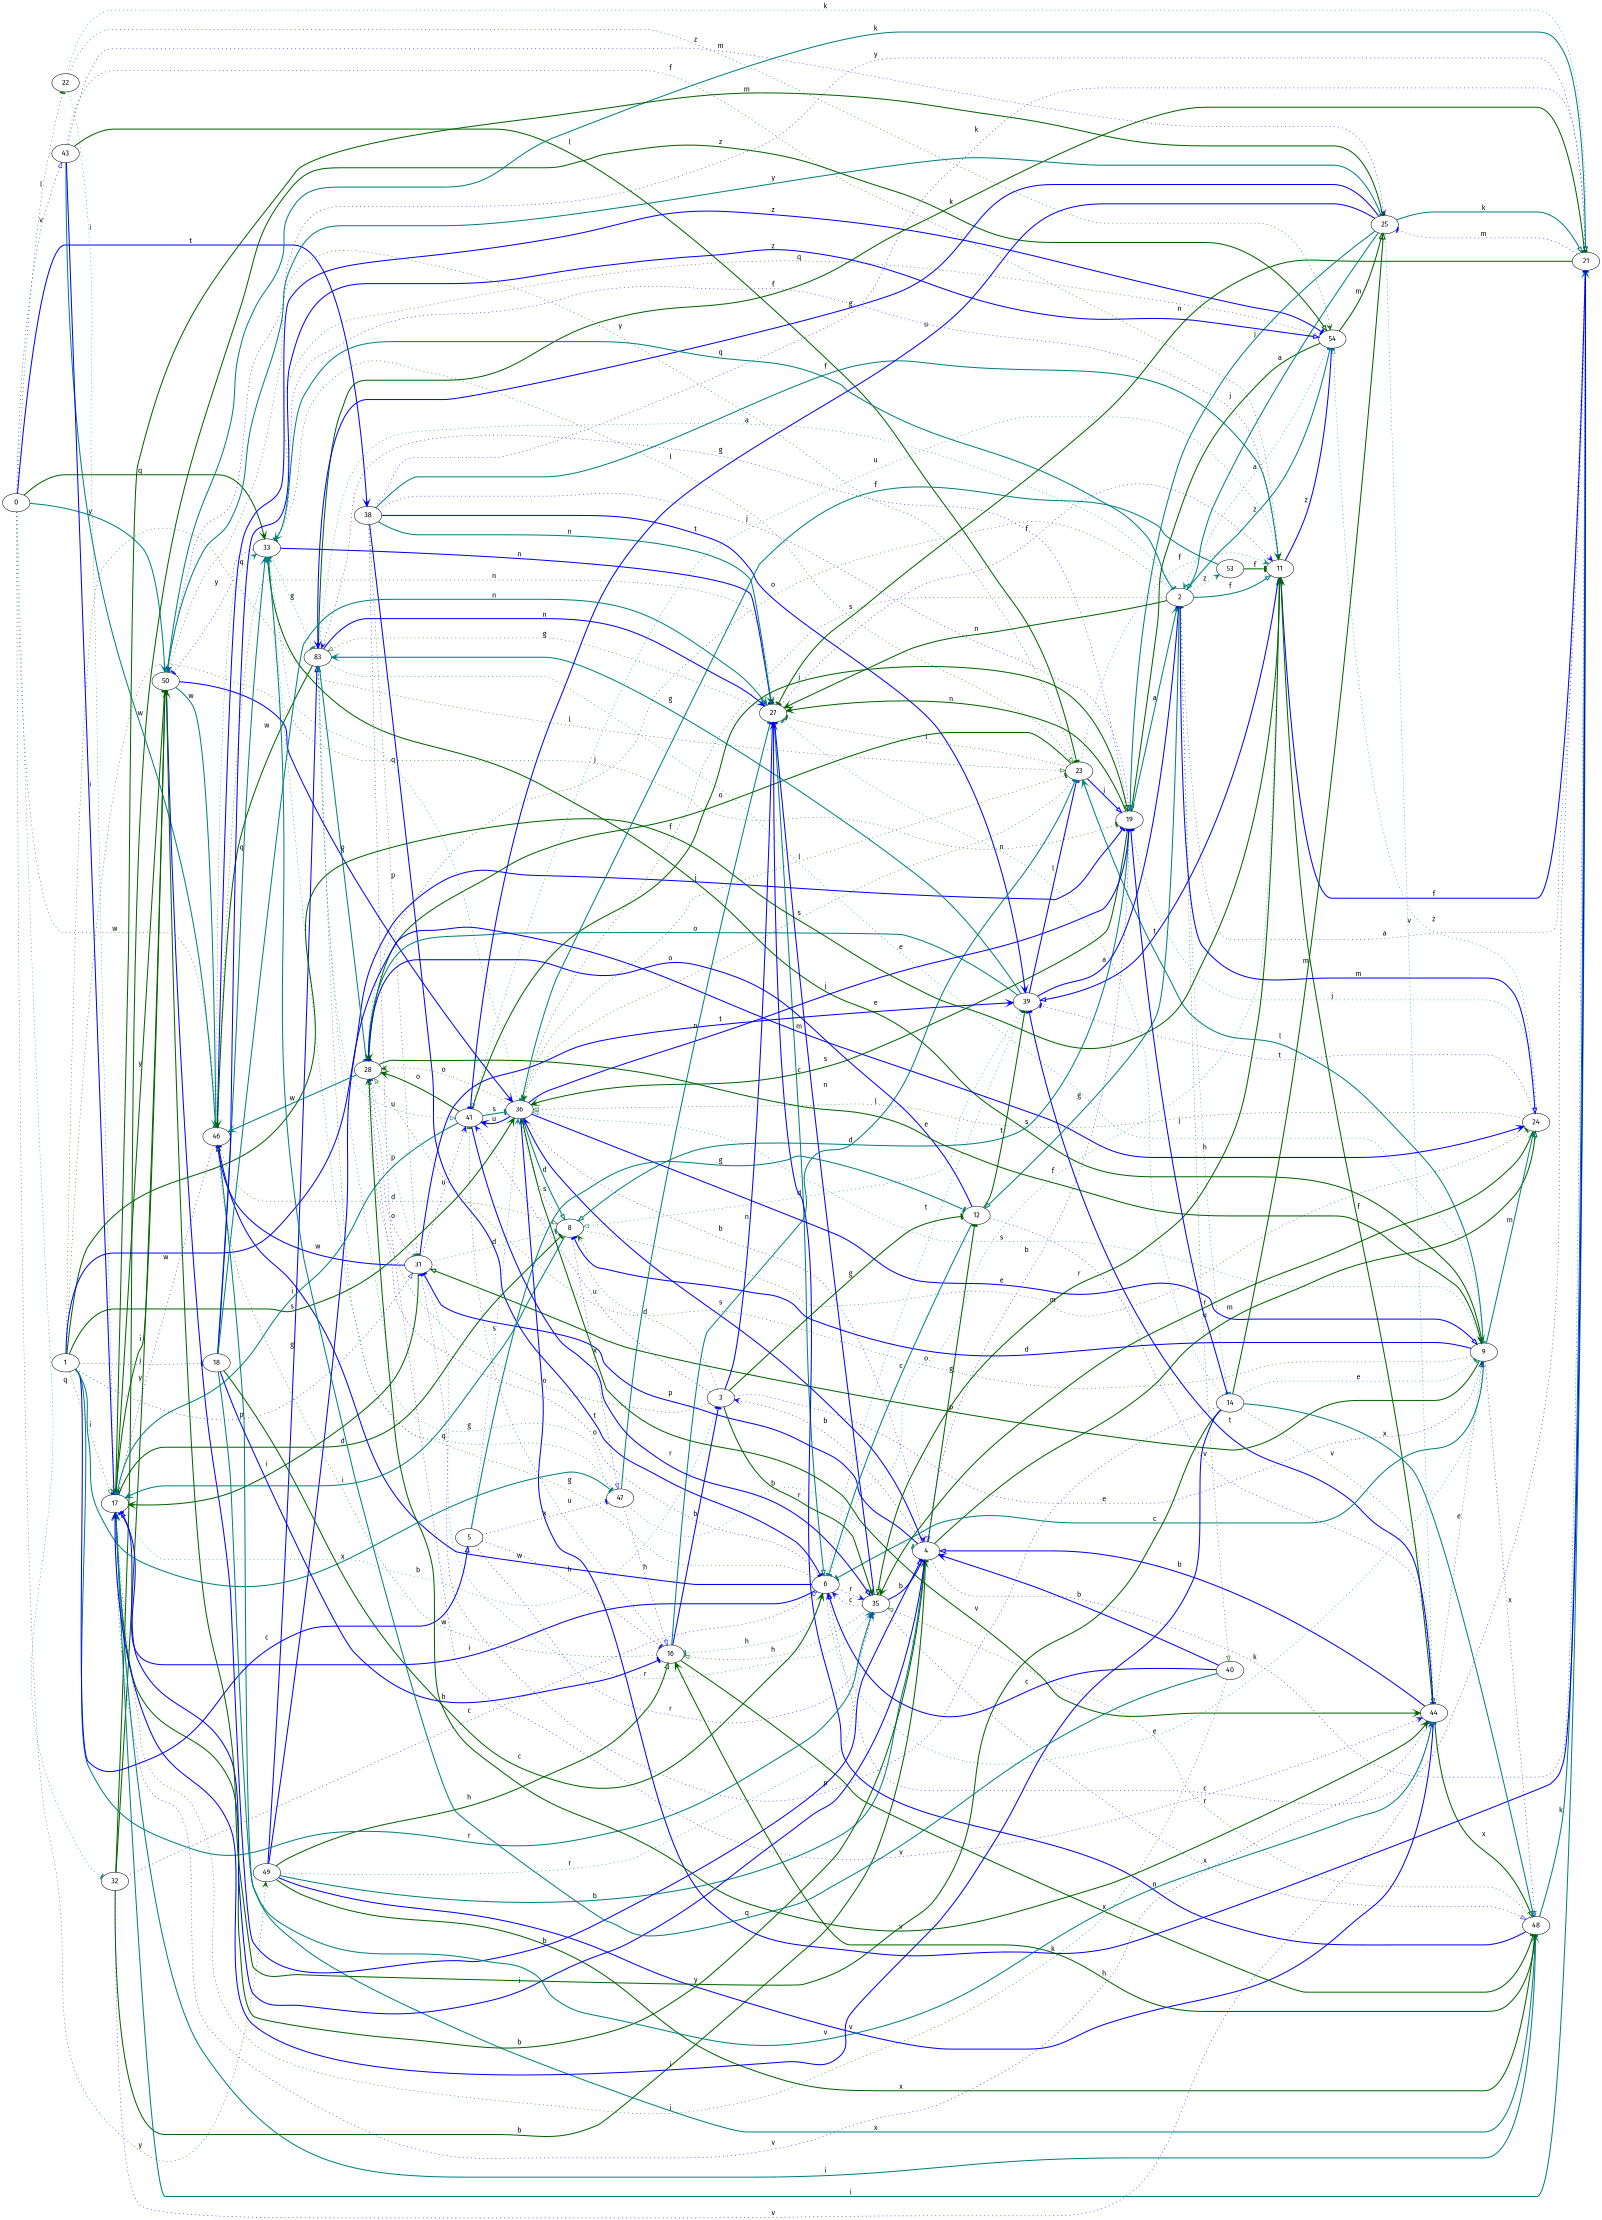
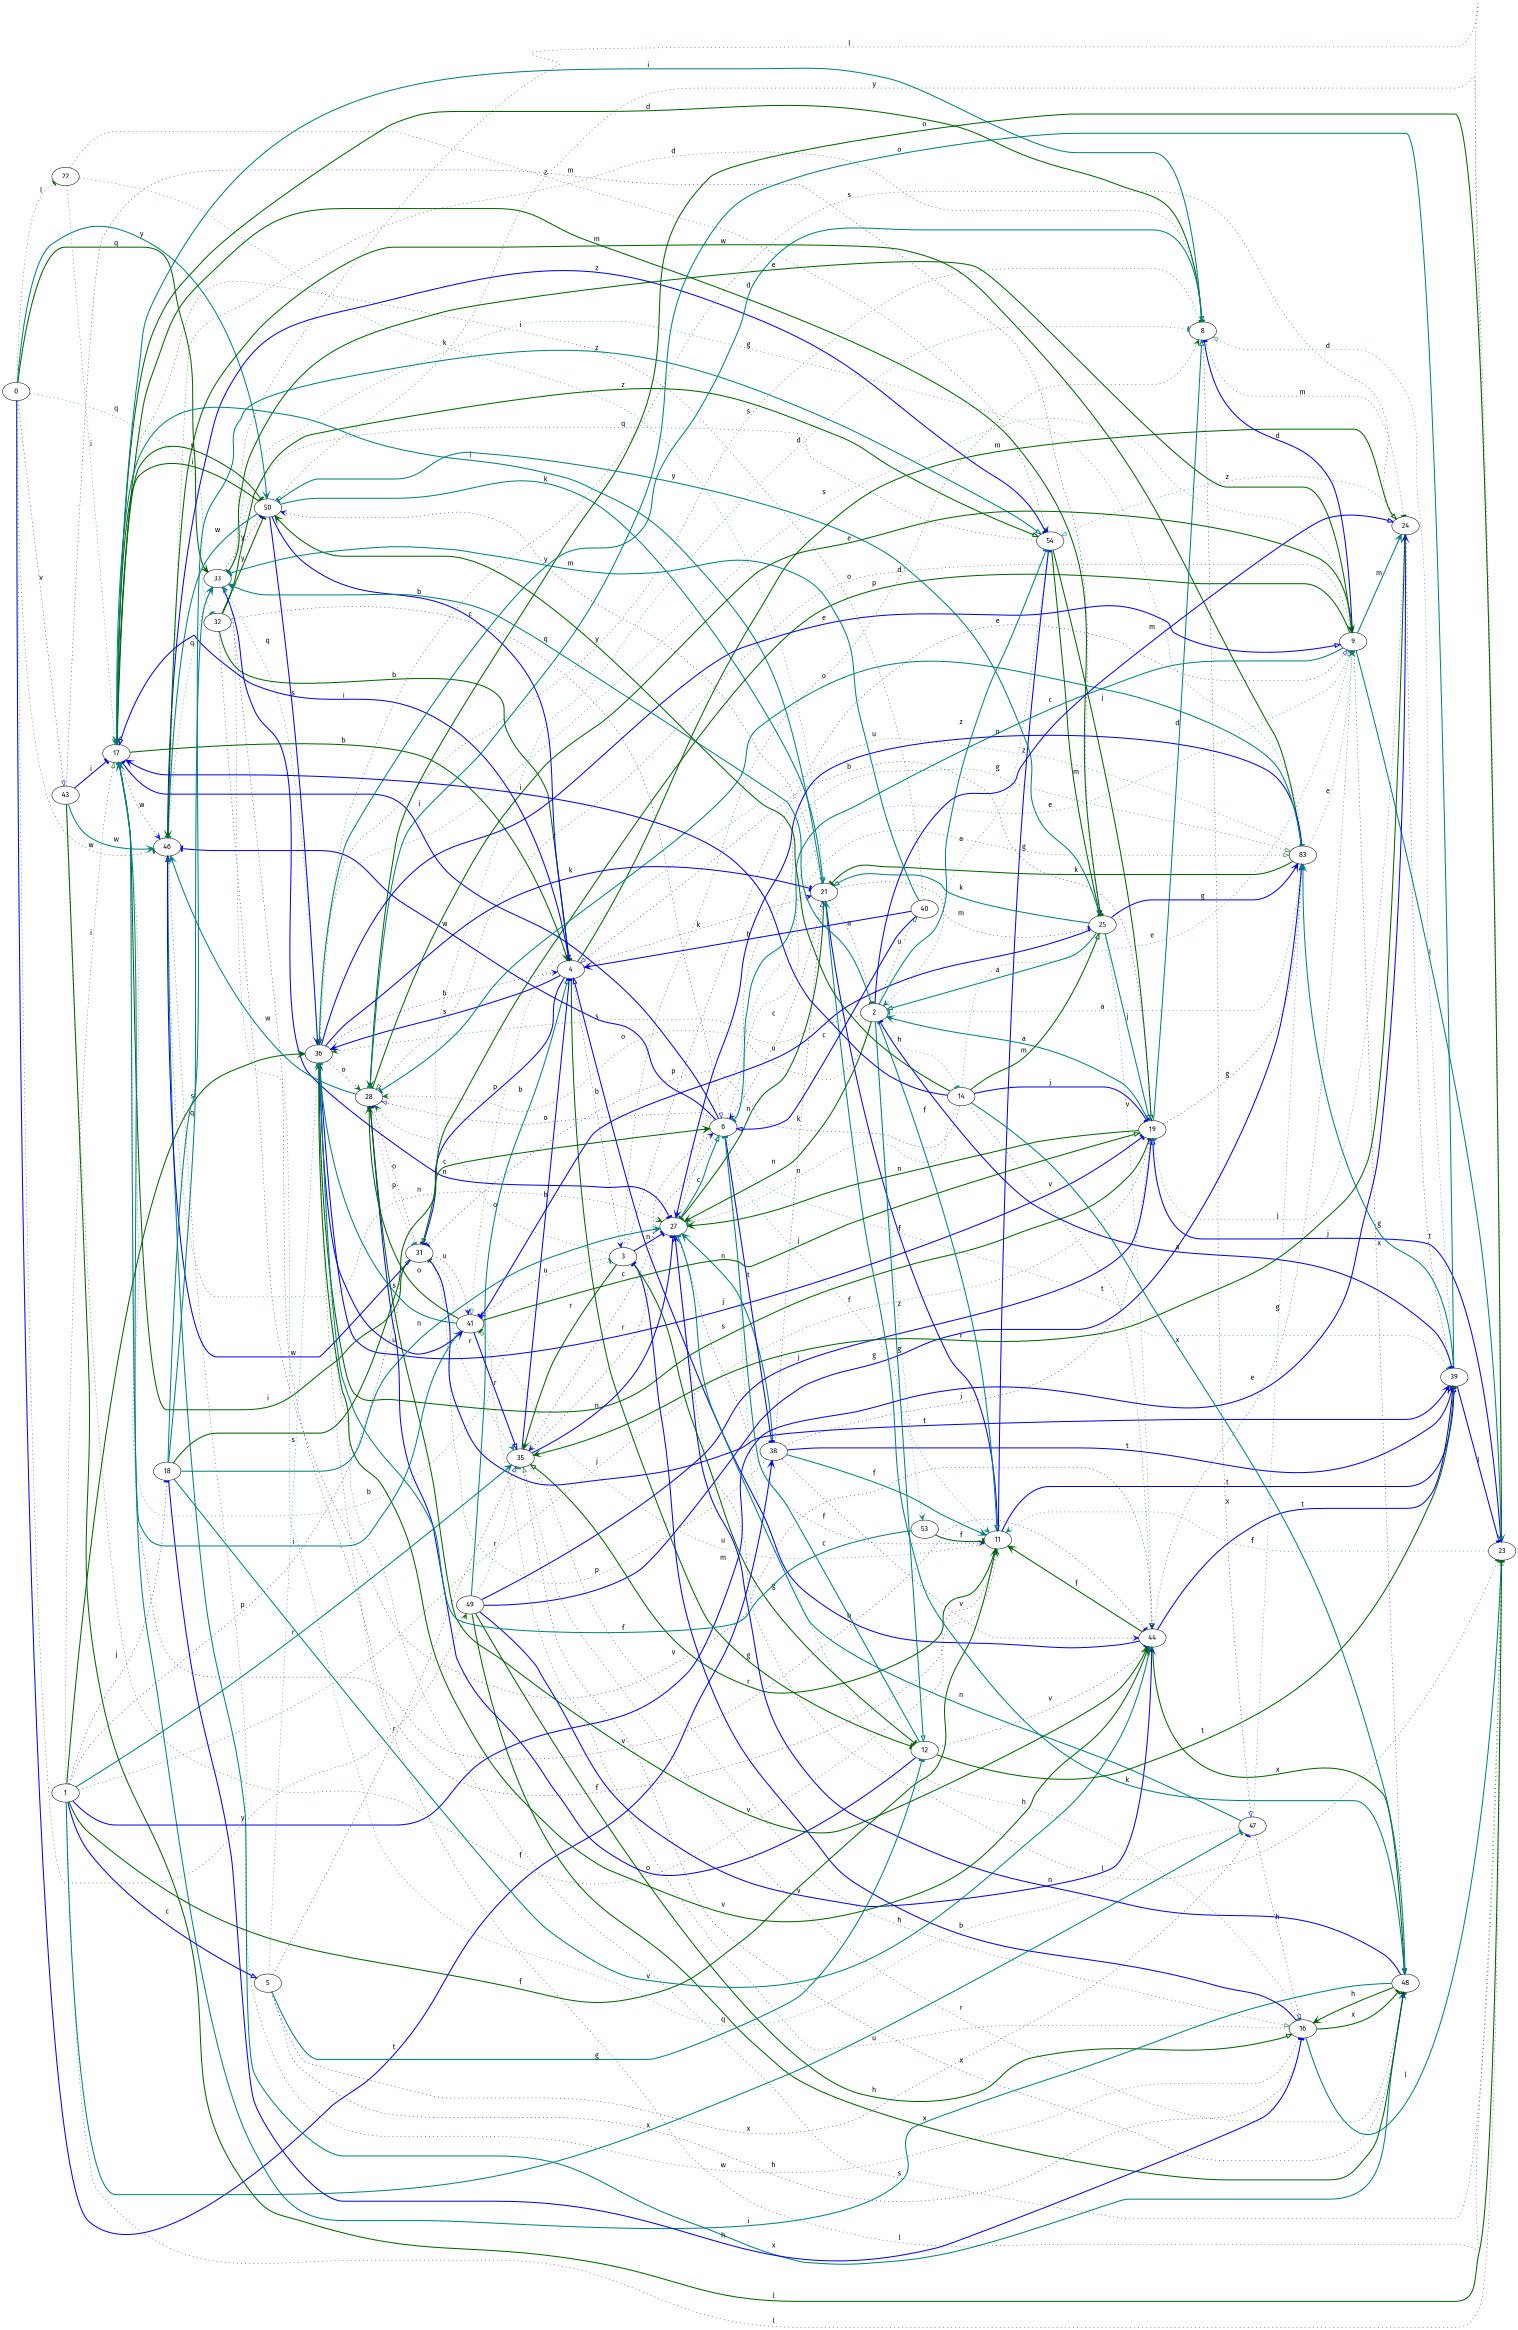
edge "22" -> "21": arrowhead onormal -> vee
edge "18" -> "54": color blue -> teal
edge "23" -> "27": reversed
edge "38" -> "6": reversed
edge "46" -> "17": reversed
edge "47" -> "4": removed, label "b"
edge "40" -> "33": label "q" -> "m"
edge "49" -> "44": arrowhead tee -> vee
